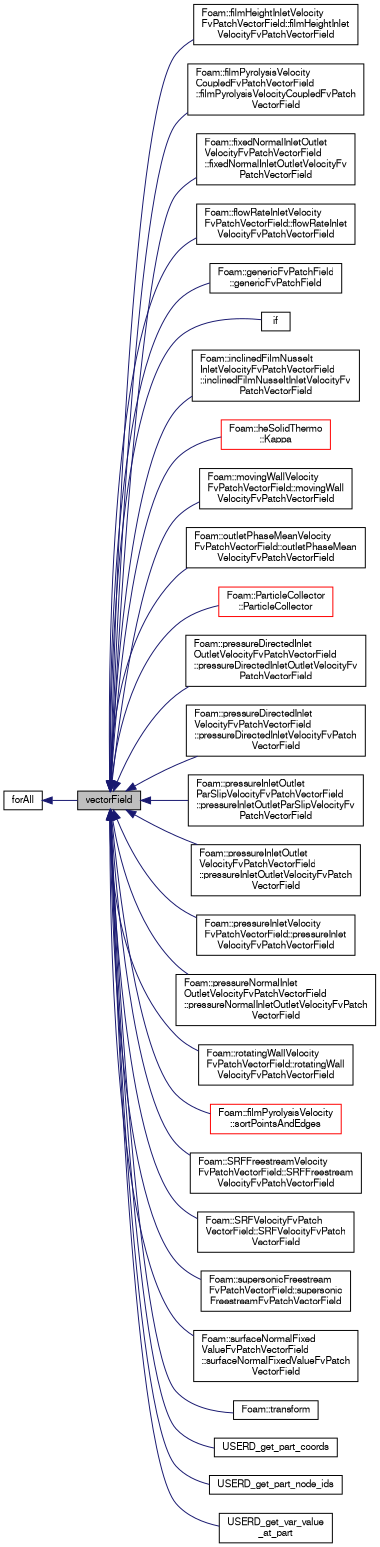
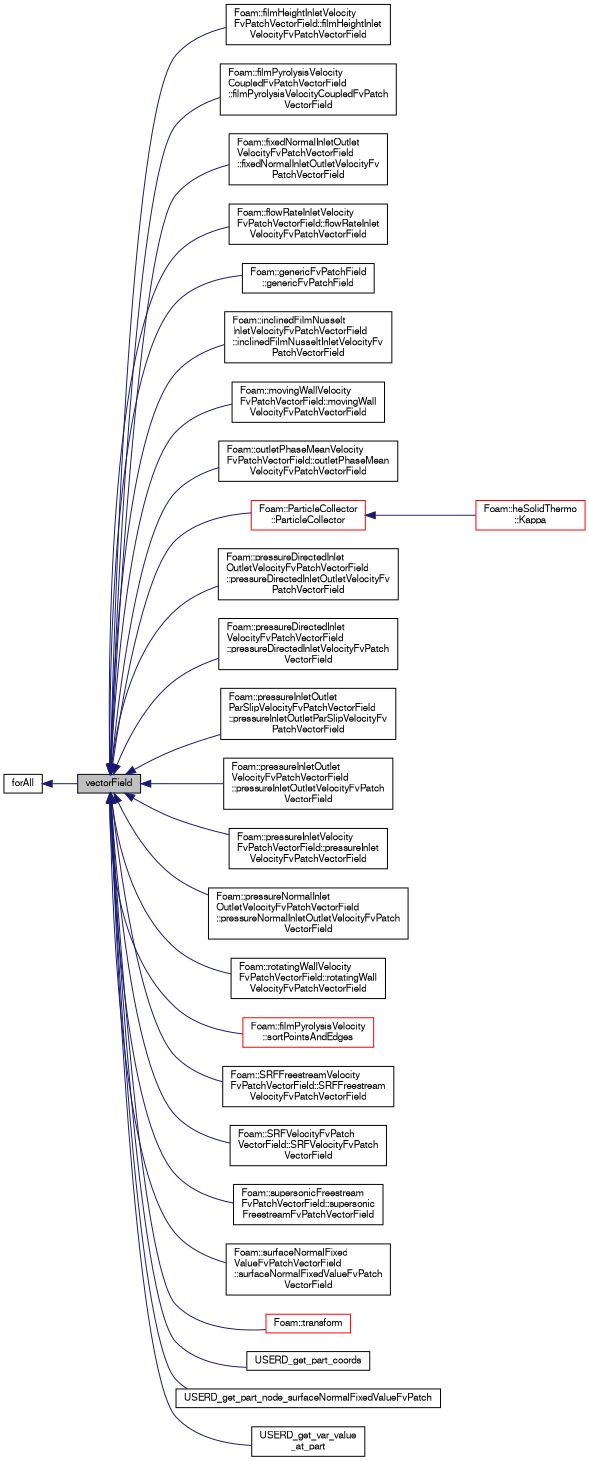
node "if": removed
edge "Foam::heSolidThermo ::Kappa" -> "vectorField": now "Foam::heSolidThermo ::Kappa" -> "Foam::ParticleCollector ::ParticleCollector"
node "Foam::transform": color black -> red
node "USERD_get_part_node_ids": label "USERD_get_part_node_ids" -> "USERD_get_part_node_surfaceNormalFixedValueFvPatch"
